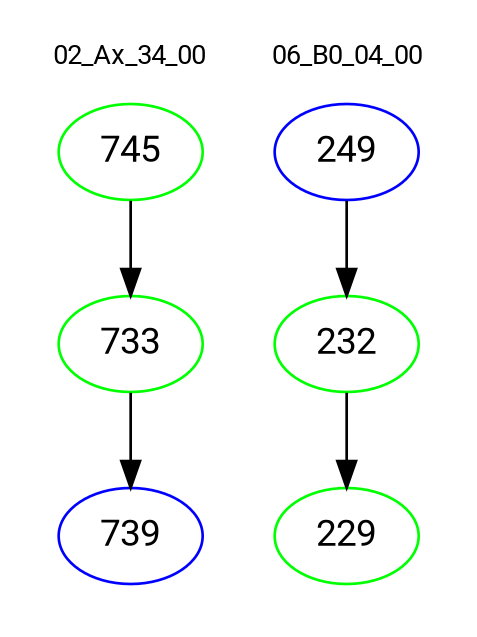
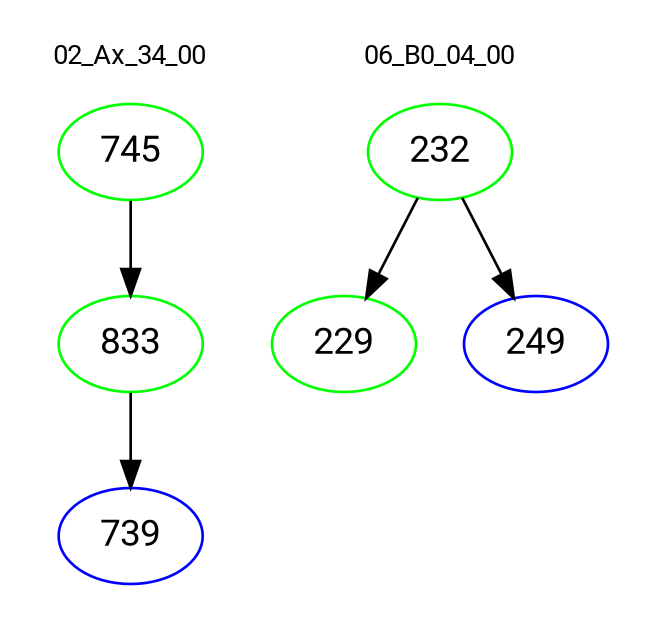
edge "249" -> "232": reversed
node "733": label "733" -> "833"
